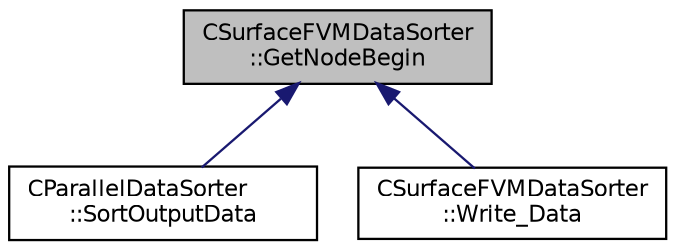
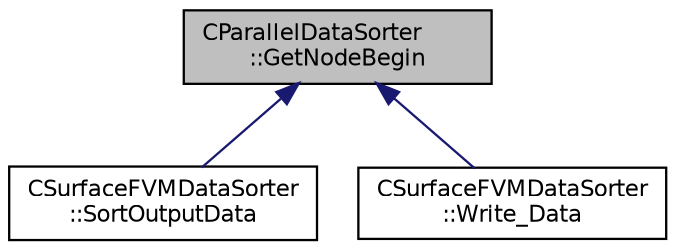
node "CSurfaceFVMDataSorter ::GetNodeBegin": label "CSurfaceFVMDataSorter ::GetNodeBegin" -> "CParallelDataSorter ::GetNodeBegin"
node "CParallelDataSorter ::SortOutputData": label "CParallelDataSorter ::SortOutputData" -> "CSurfaceFVMDataSorter ::SortOutputData"
